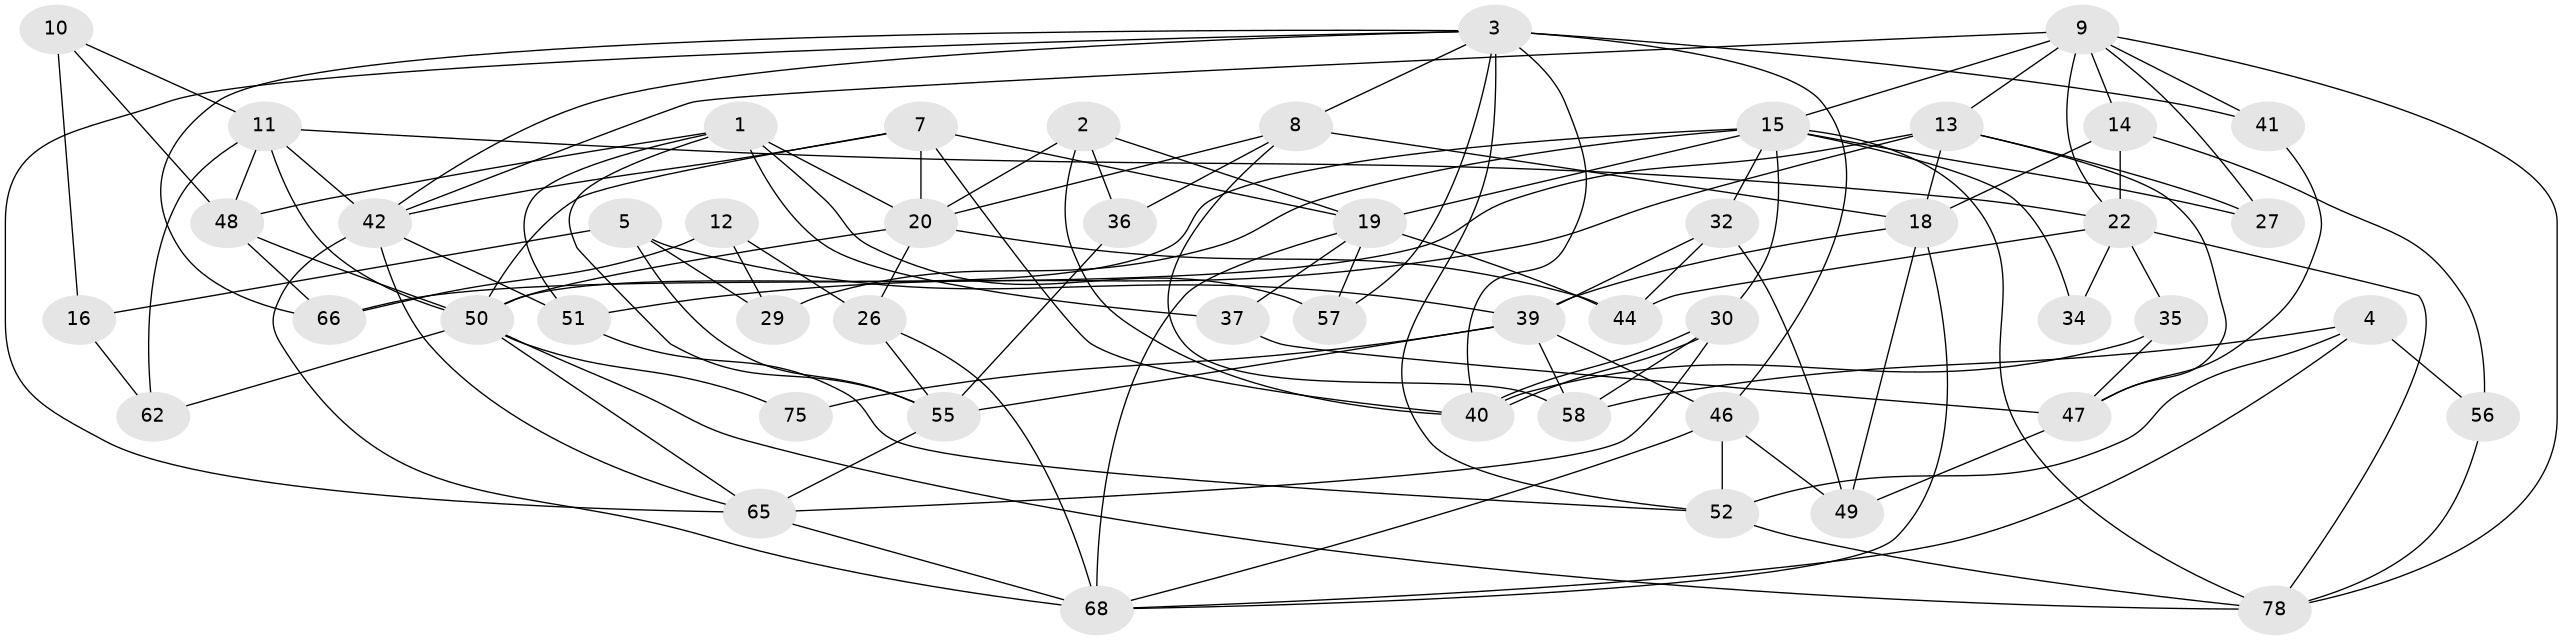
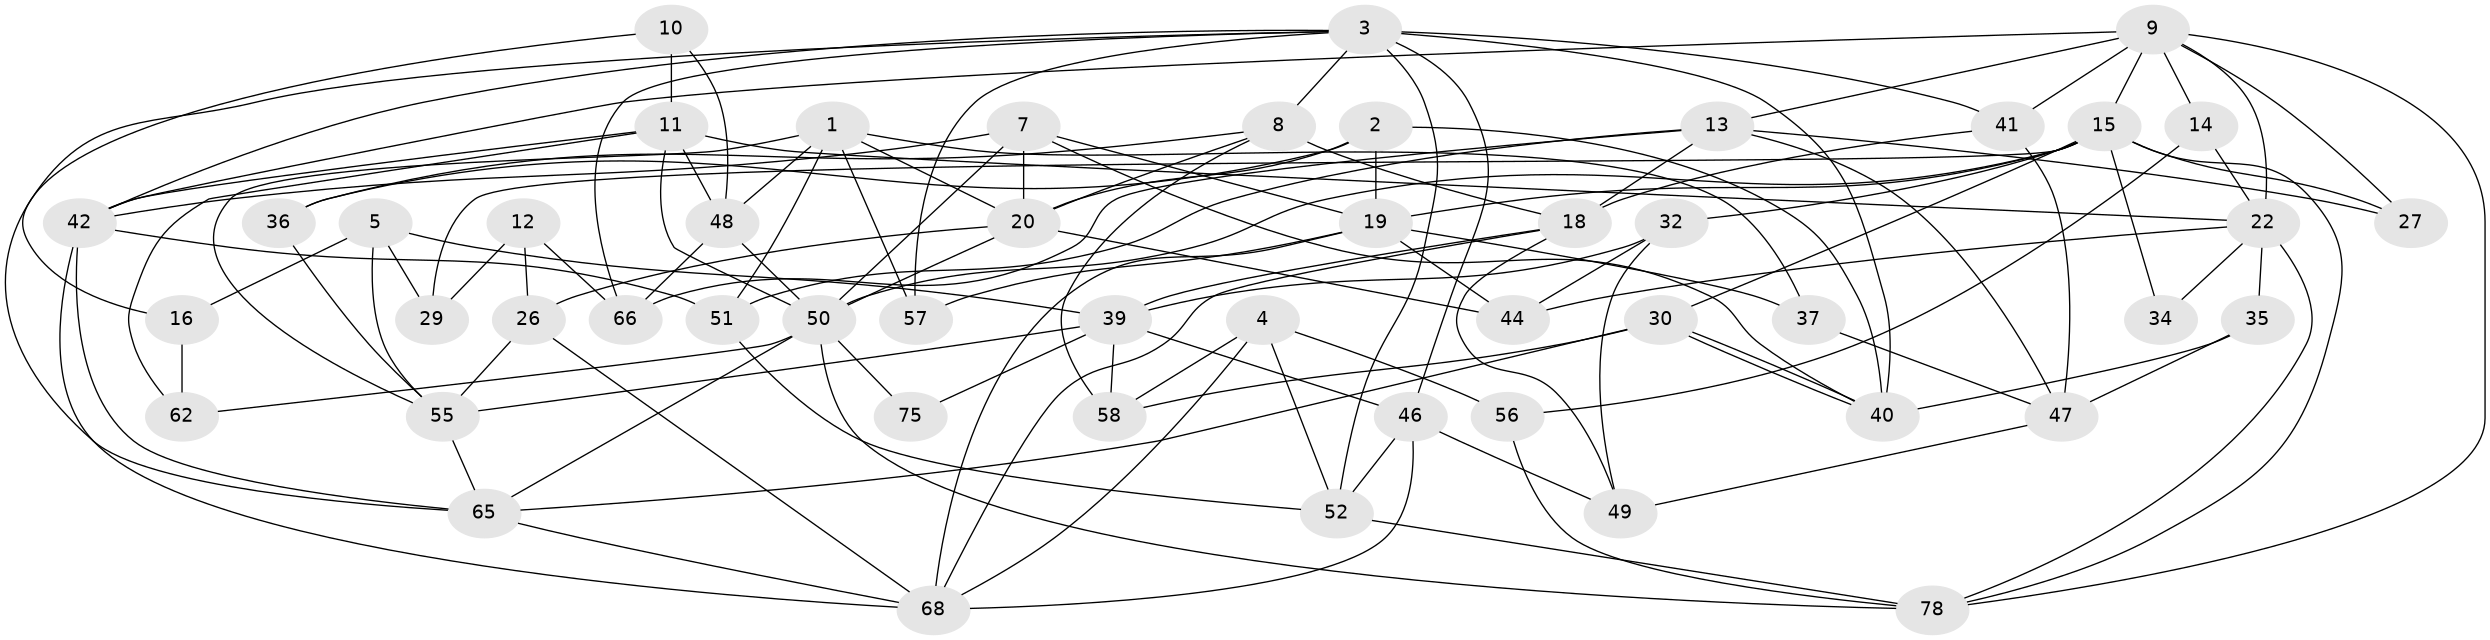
edge "14" -- "18": now "41" -- "18"
